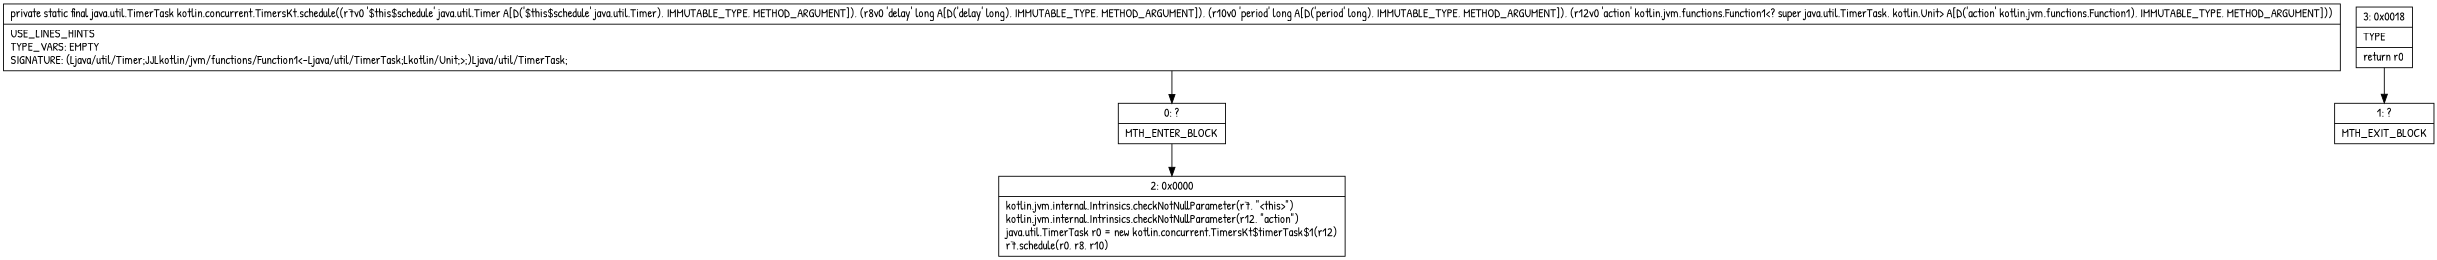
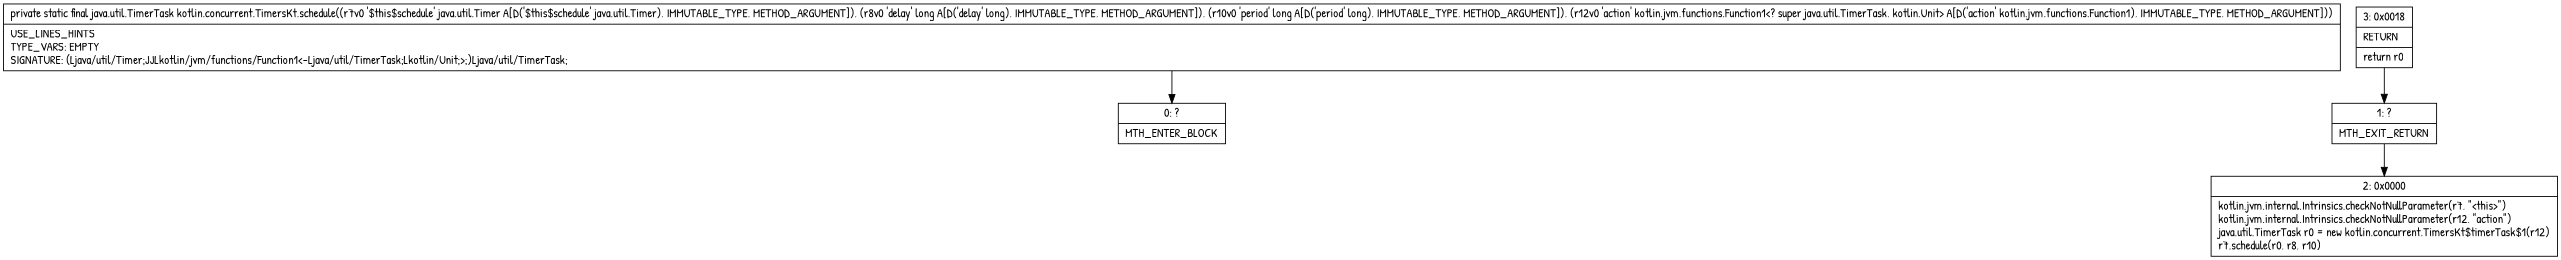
node "3: 0x0018": text "TYPE" -> "RETURN"
node "1: ?": text "MTH_EXIT_BLOCK" -> "MTH_EXIT_RETURN"
edge "0: ?" -> "2: 0x0000": now "1: ?" -> "2: 0x0000"
